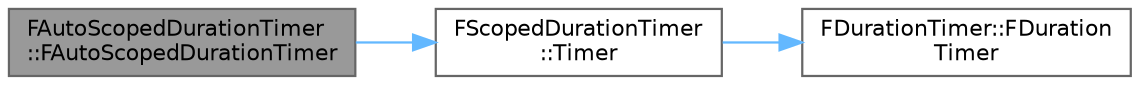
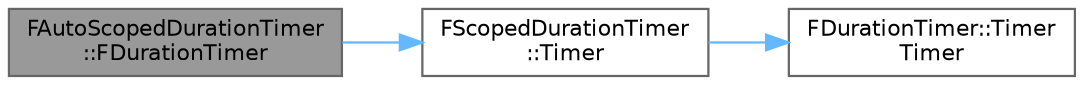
node "FAutoScopedDurationTimer ::FAutoScopedDurationTimer": label "FAutoScopedDurationTimer ::FAutoScopedDurationTimer" -> "FAutoScopedDurationTimer ::FDurationTimer"
node "FDurationTimer::FDuration Timer": label "FDurationTimer::FDuration Timer" -> "FDurationTimer::Timer Timer"
